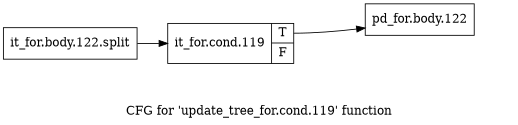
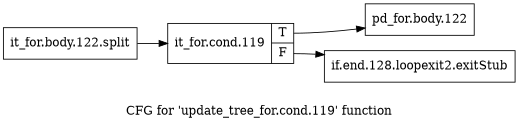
node "if.end.128.loopexit2.exitStub": added
